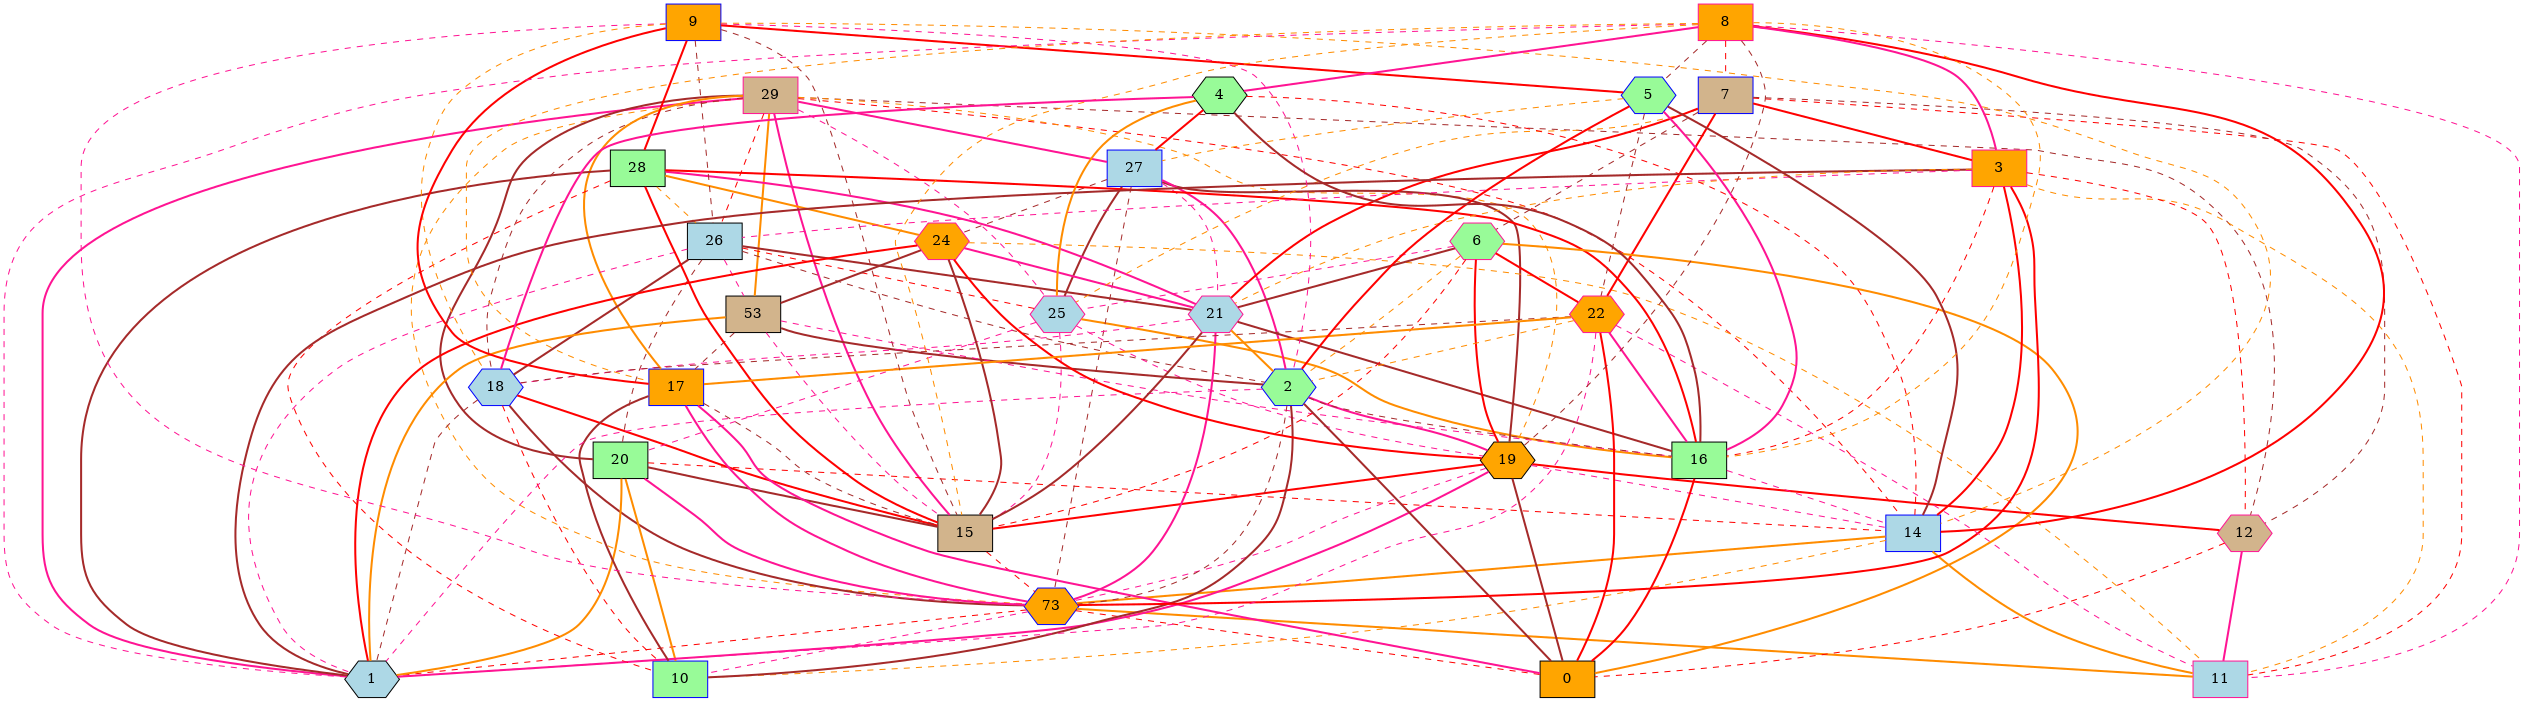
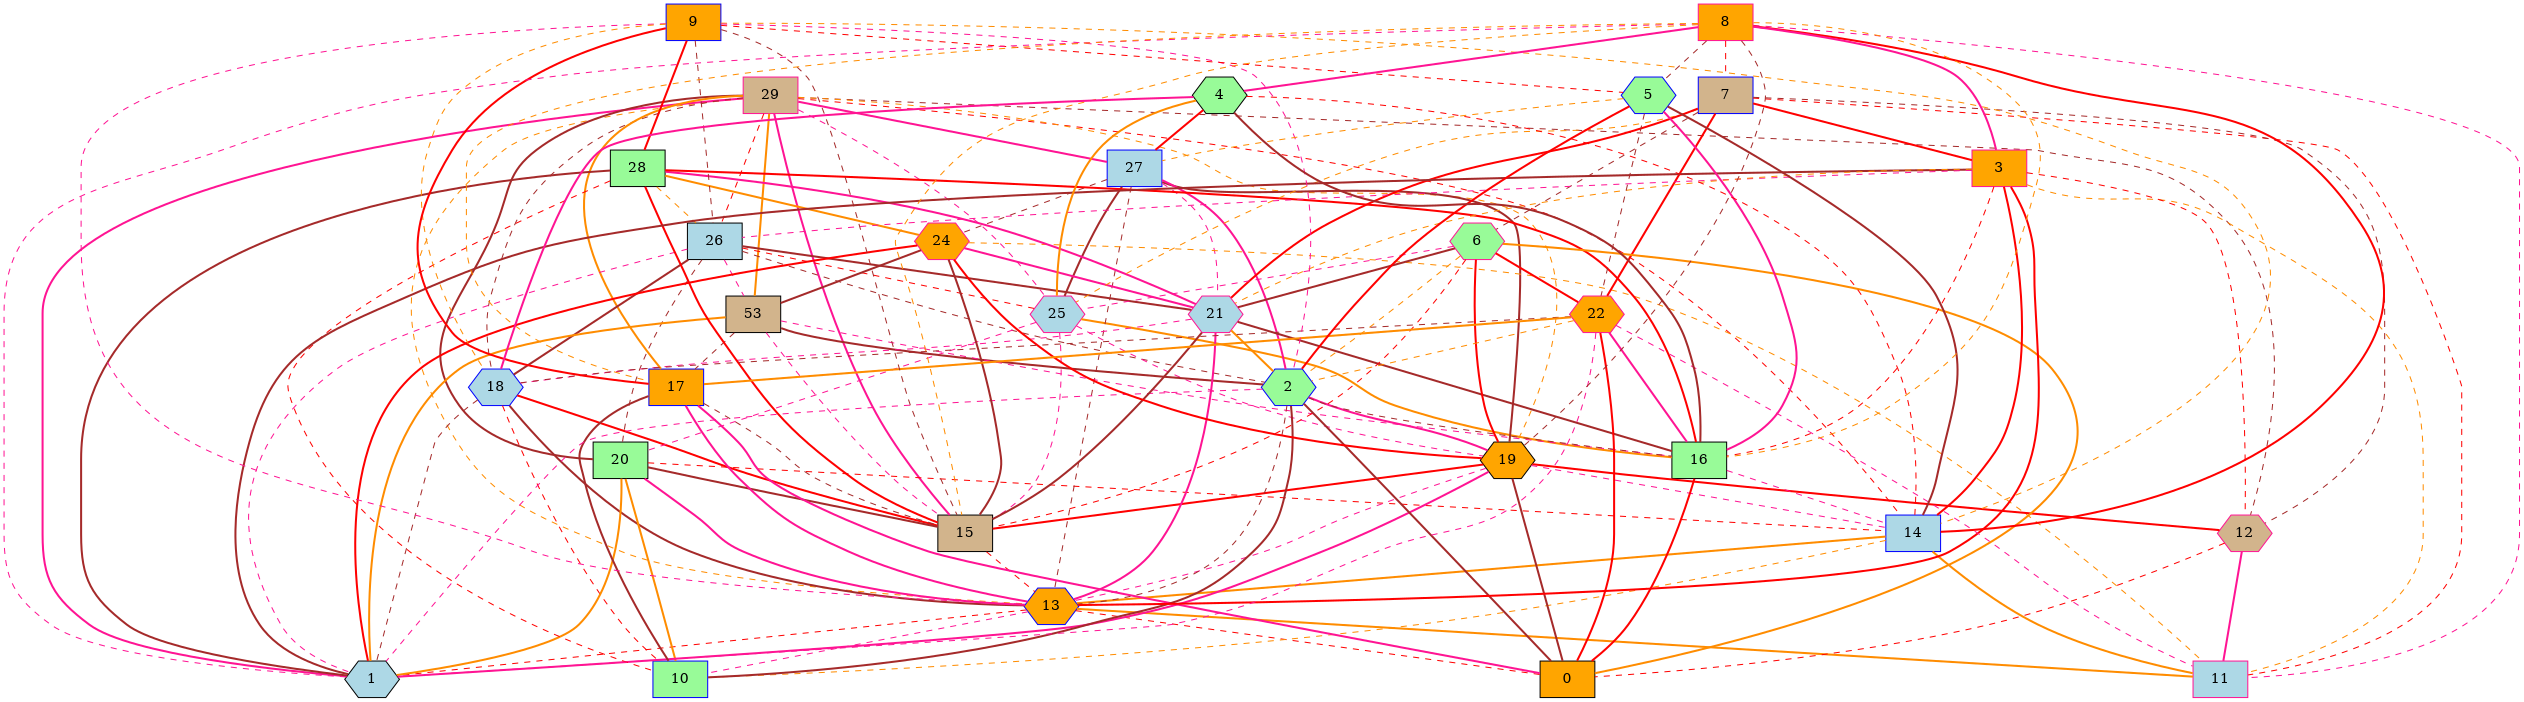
edge "9" -- "5": style bold -> dashed
node "73": label "73" -> "13"
